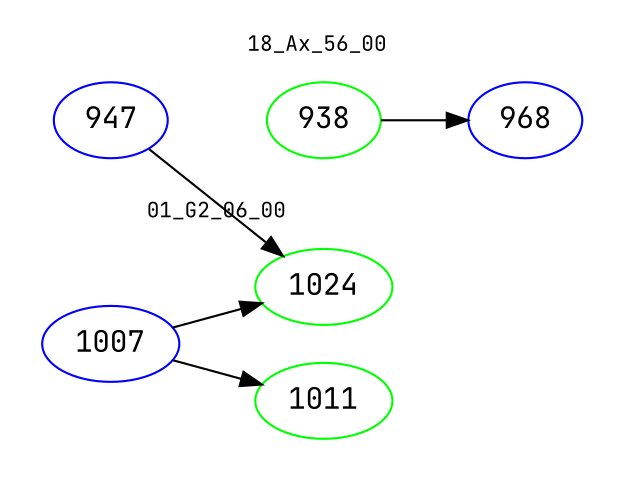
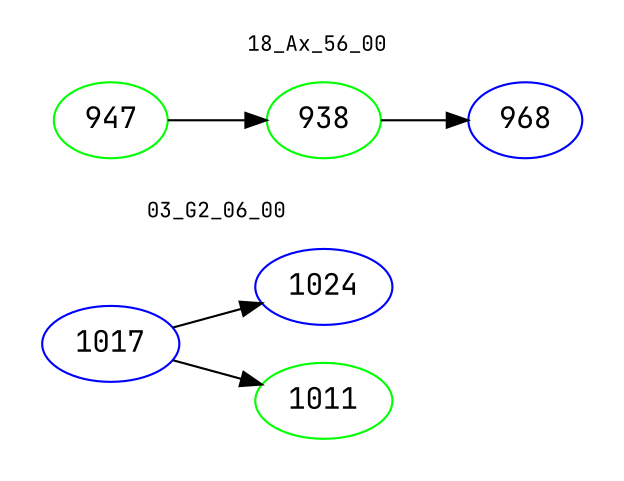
node "947": color blue -> green
edge "947" -> "1024": now "947" -> "938"
cluster "01_G2_06_00": label "01_G2_06_00" -> "03_G2_06_00"
node "1024": color green -> blue
node "1007": label "1007" -> "1017"
